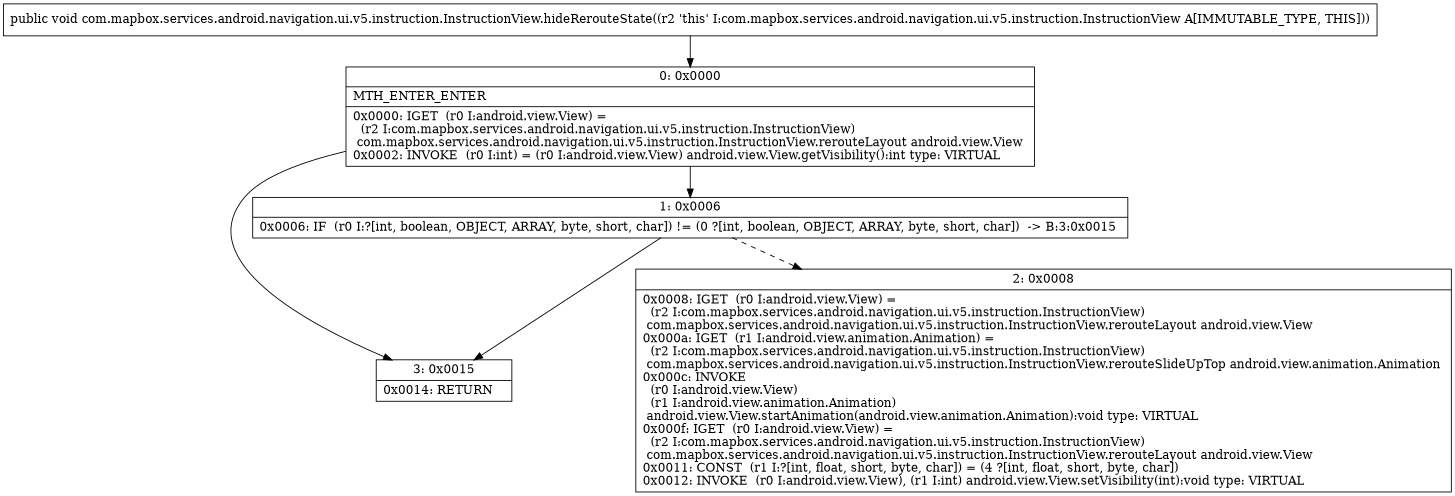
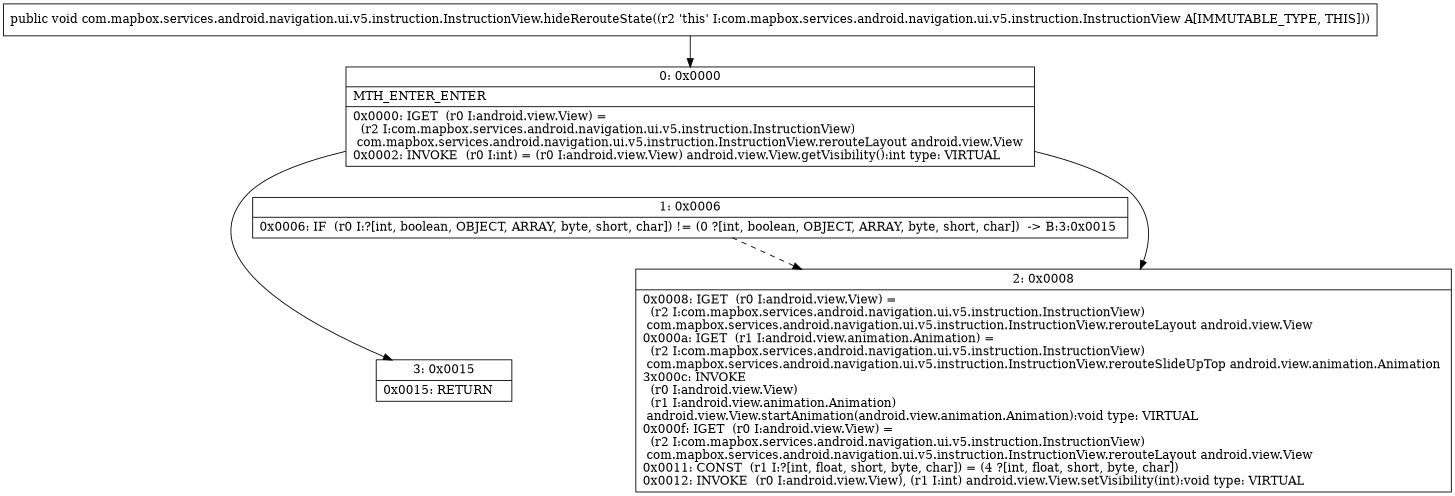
edge "0: 0x0000" -> "1: 0x0006": now "0: 0x0000" -> "2: 0x0008"
edge "1: 0x0006" -> "3: 0x0015": removed
node "2: 0x0008": text "0x000c: INVOKE" -> "3x000c: INVOKE"
node "3: 0x0015": text "0x0014: RETURN" -> "0x0015: RETURN"
